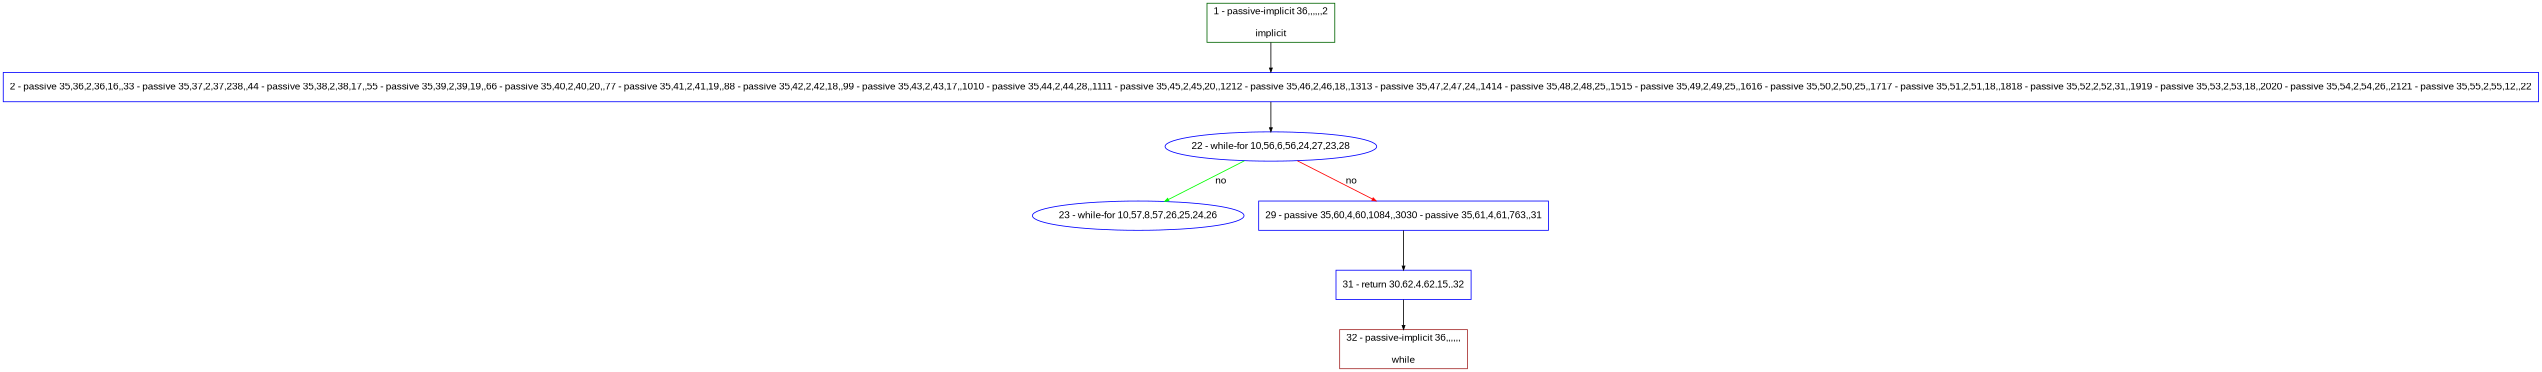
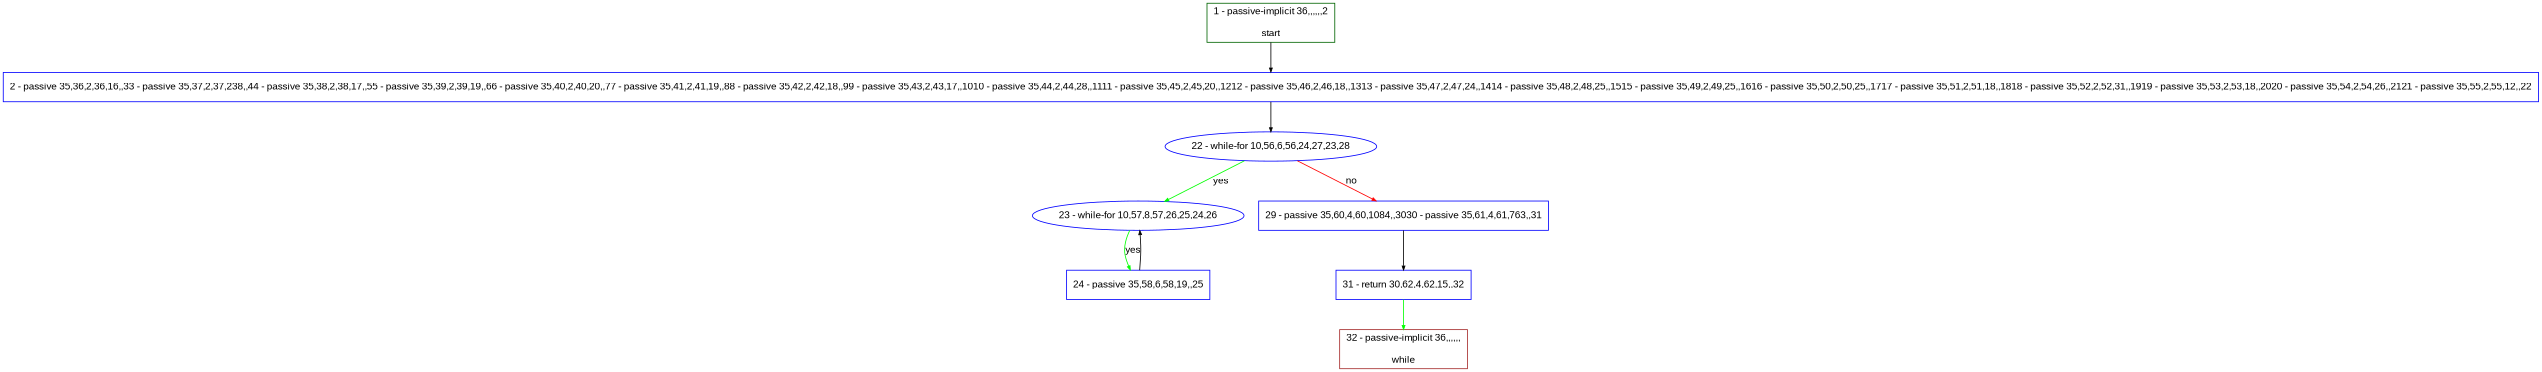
node "1 - passive-implicit 36,,,,,,2 implicit": label "1 - passive-implicit 36,,,,,,2 implicit" -> "1 - passive-implicit 36,,,,,,2 start"
edge "22 - while-for 10,56,6,56,24,27,23,28" -> "23 - while-for 10,57,8,57,26,25,24,26": label "no" -> "yes"
node "24 - passive 35,58,6,58,19,,25": added
edge "31 - return 30,62,4,62,15,,32" -> "32 - passive-implicit 36,,,,,, while": color #000000 -> #00ff00
